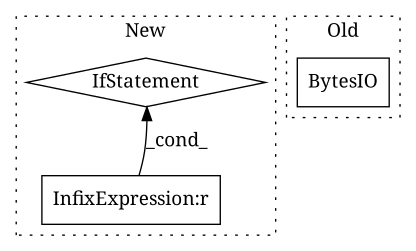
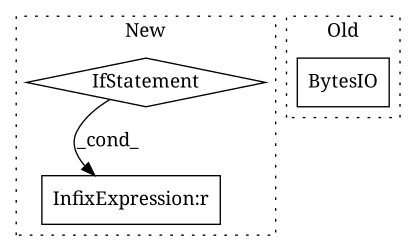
edge "InfixExpression:r" -> "IfStatement": reversed
